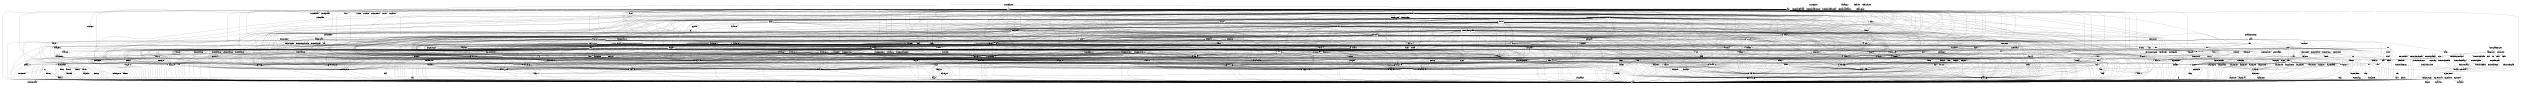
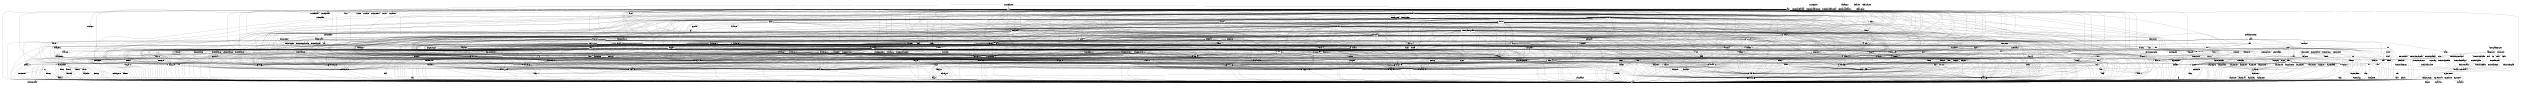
node "liberation-fonts": added
node "pointercal-xinput": removed
node "xkeyboard-config": removed
node "pam-plugin-deny": added
